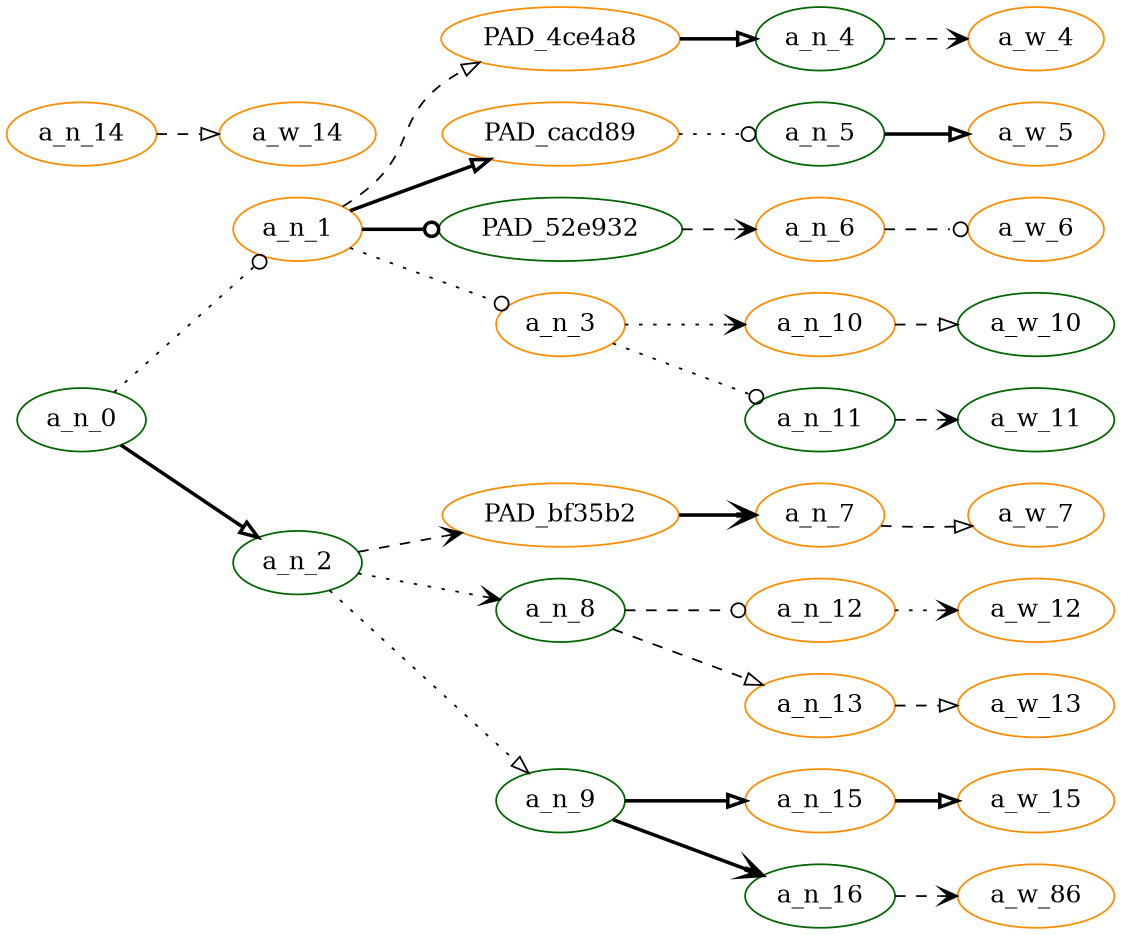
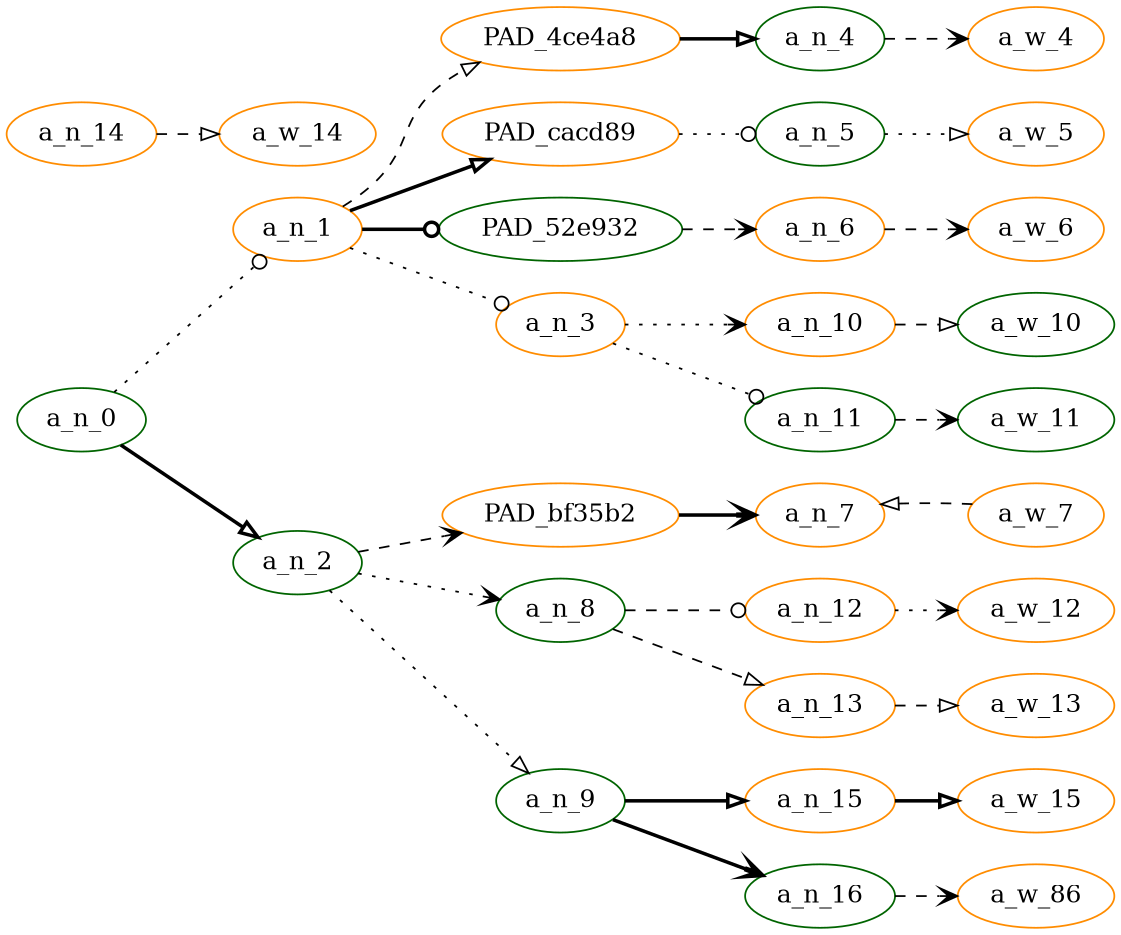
edge "a_n_5" -> "a_w_5": style bold -> dotted
edge "a_n_6" -> "a_w_6": arrowhead odot -> vee
edge "a_n_7" -> "a_w_7": reversed
